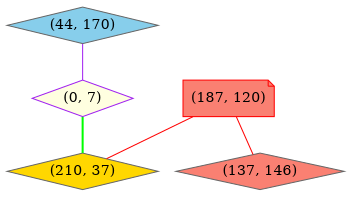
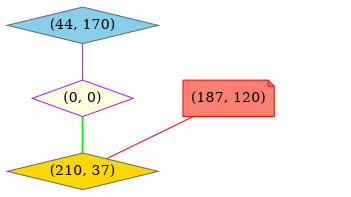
node "(0, 7)": label "(0, 7)" -> "(0, 0)"
node "(137, 146)": removed
